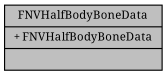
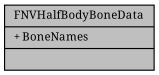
node "FNVHalfBodyBoneData": text "+ FNVHalfBodyBoneData" -> "+ BoneNames"
